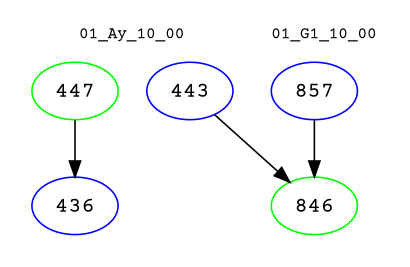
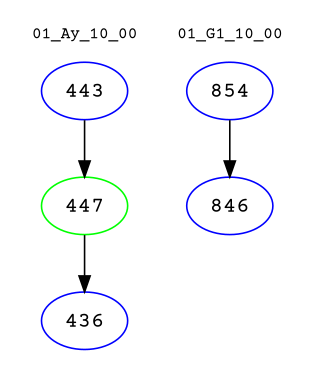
node "857": label "857" -> "854"
edge "443" -> "846": now "443" -> "447"
node "846": color green -> blue
